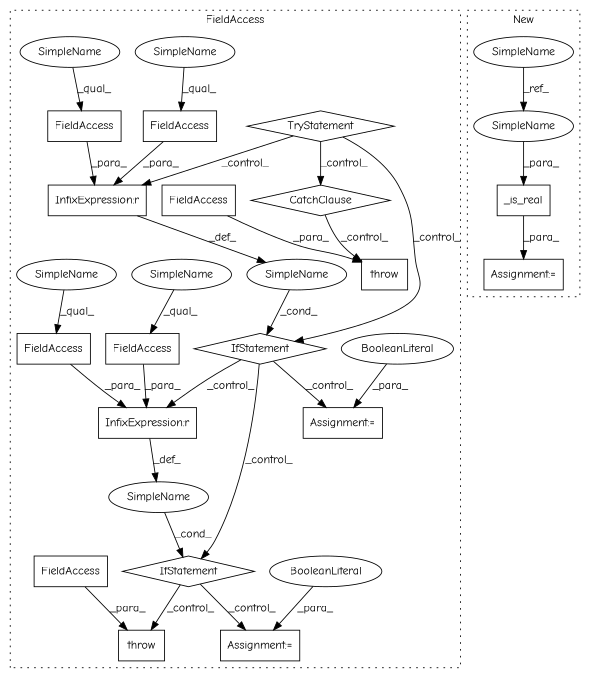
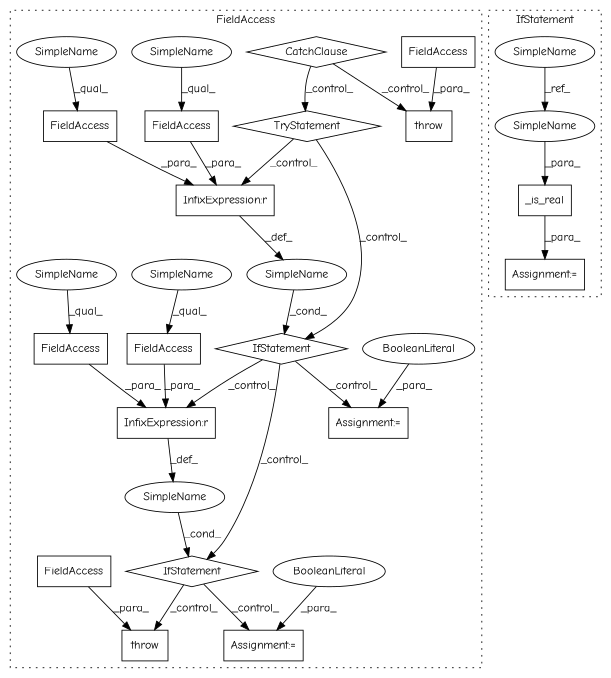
cluster "New": label "New" -> "IfStatement"
edge "TryStatement" -> "CatchClause": reversed
